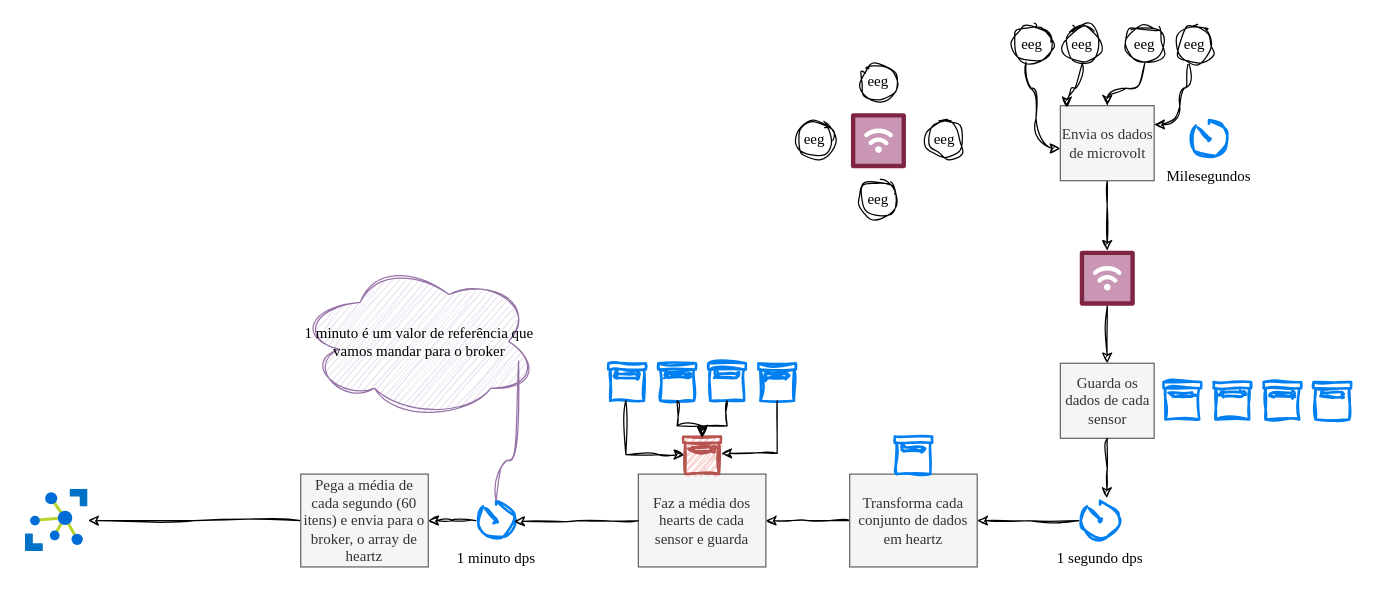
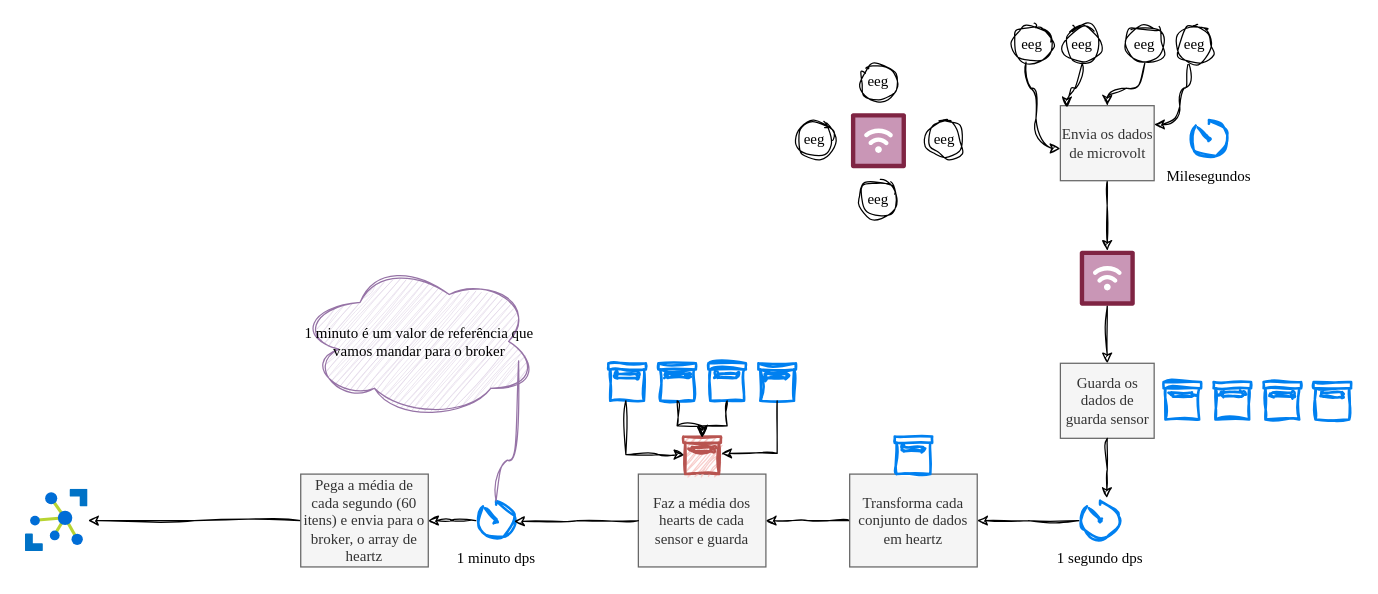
node "Guarda os dados de cada sensor": label "Guarda os dados de cada sensor" -> "Guarda os dados de guarda sensor"
